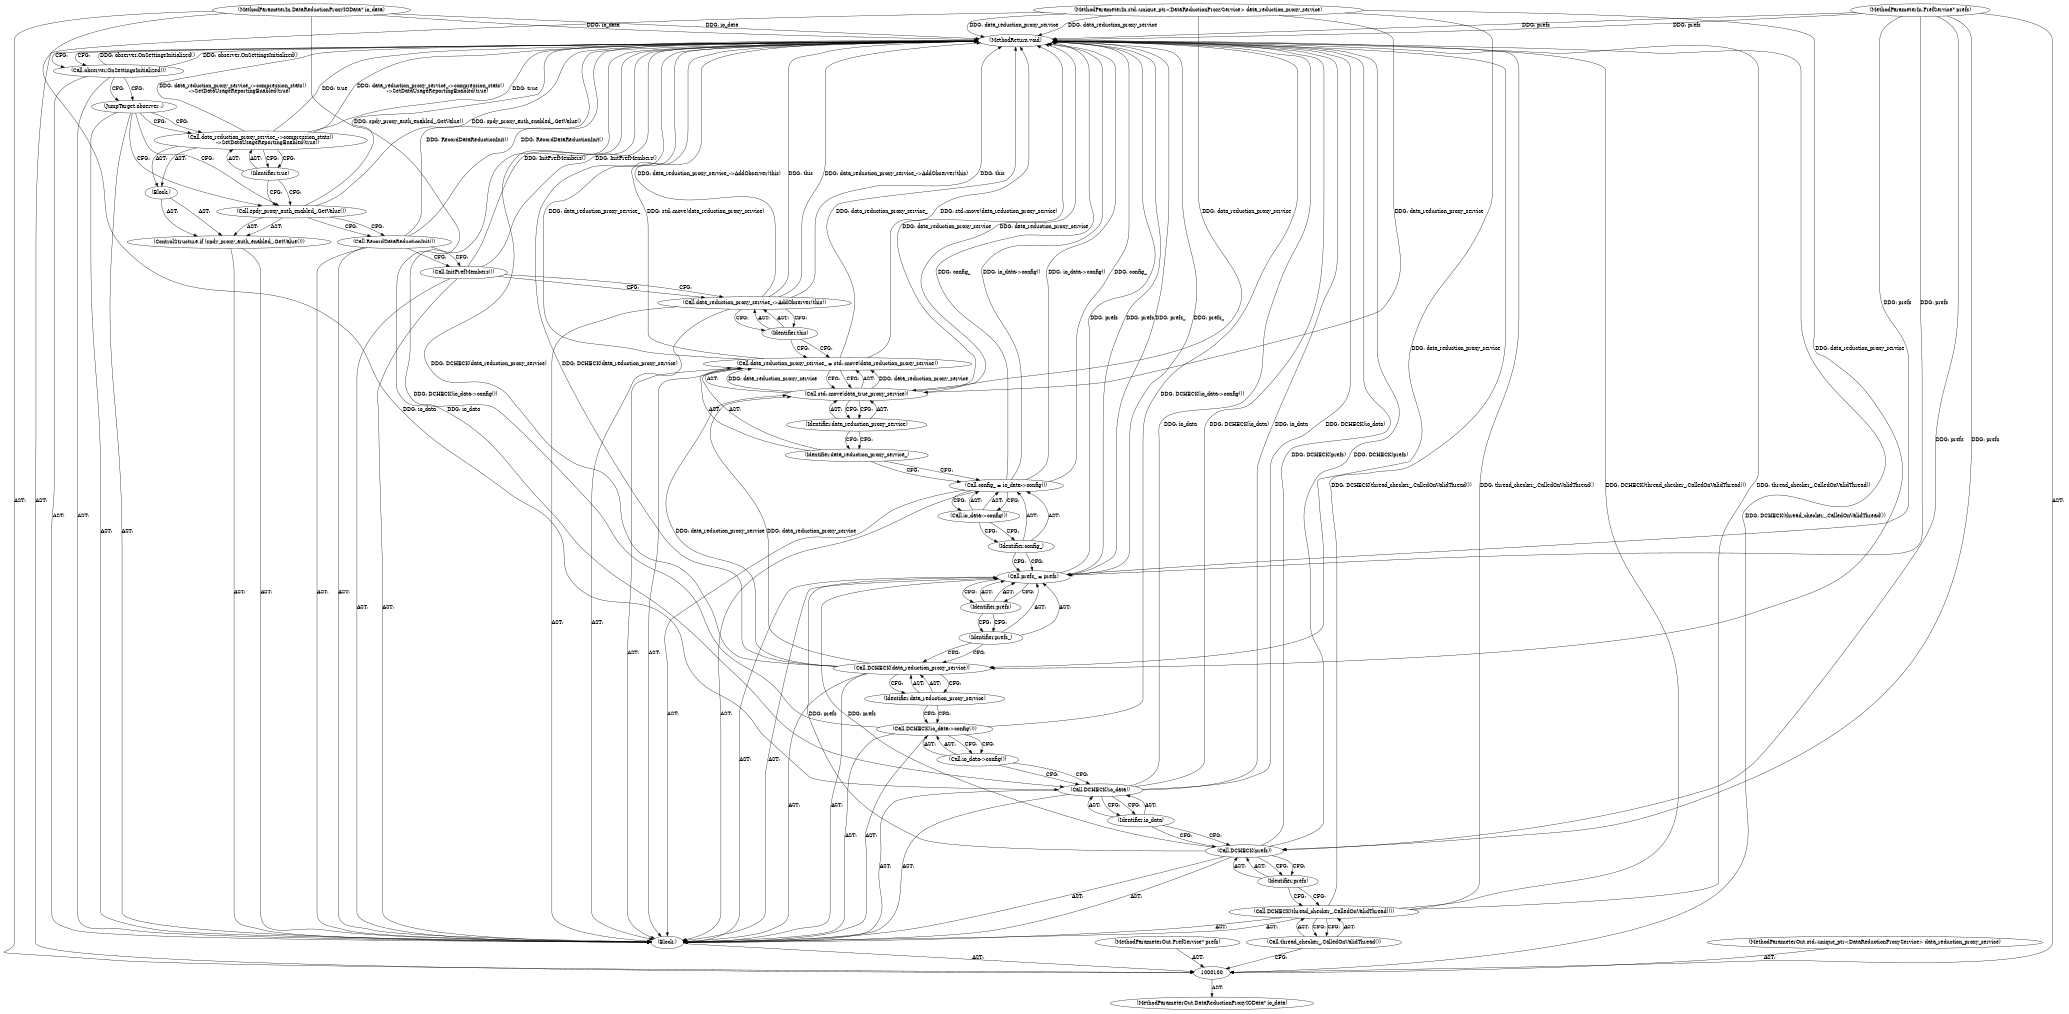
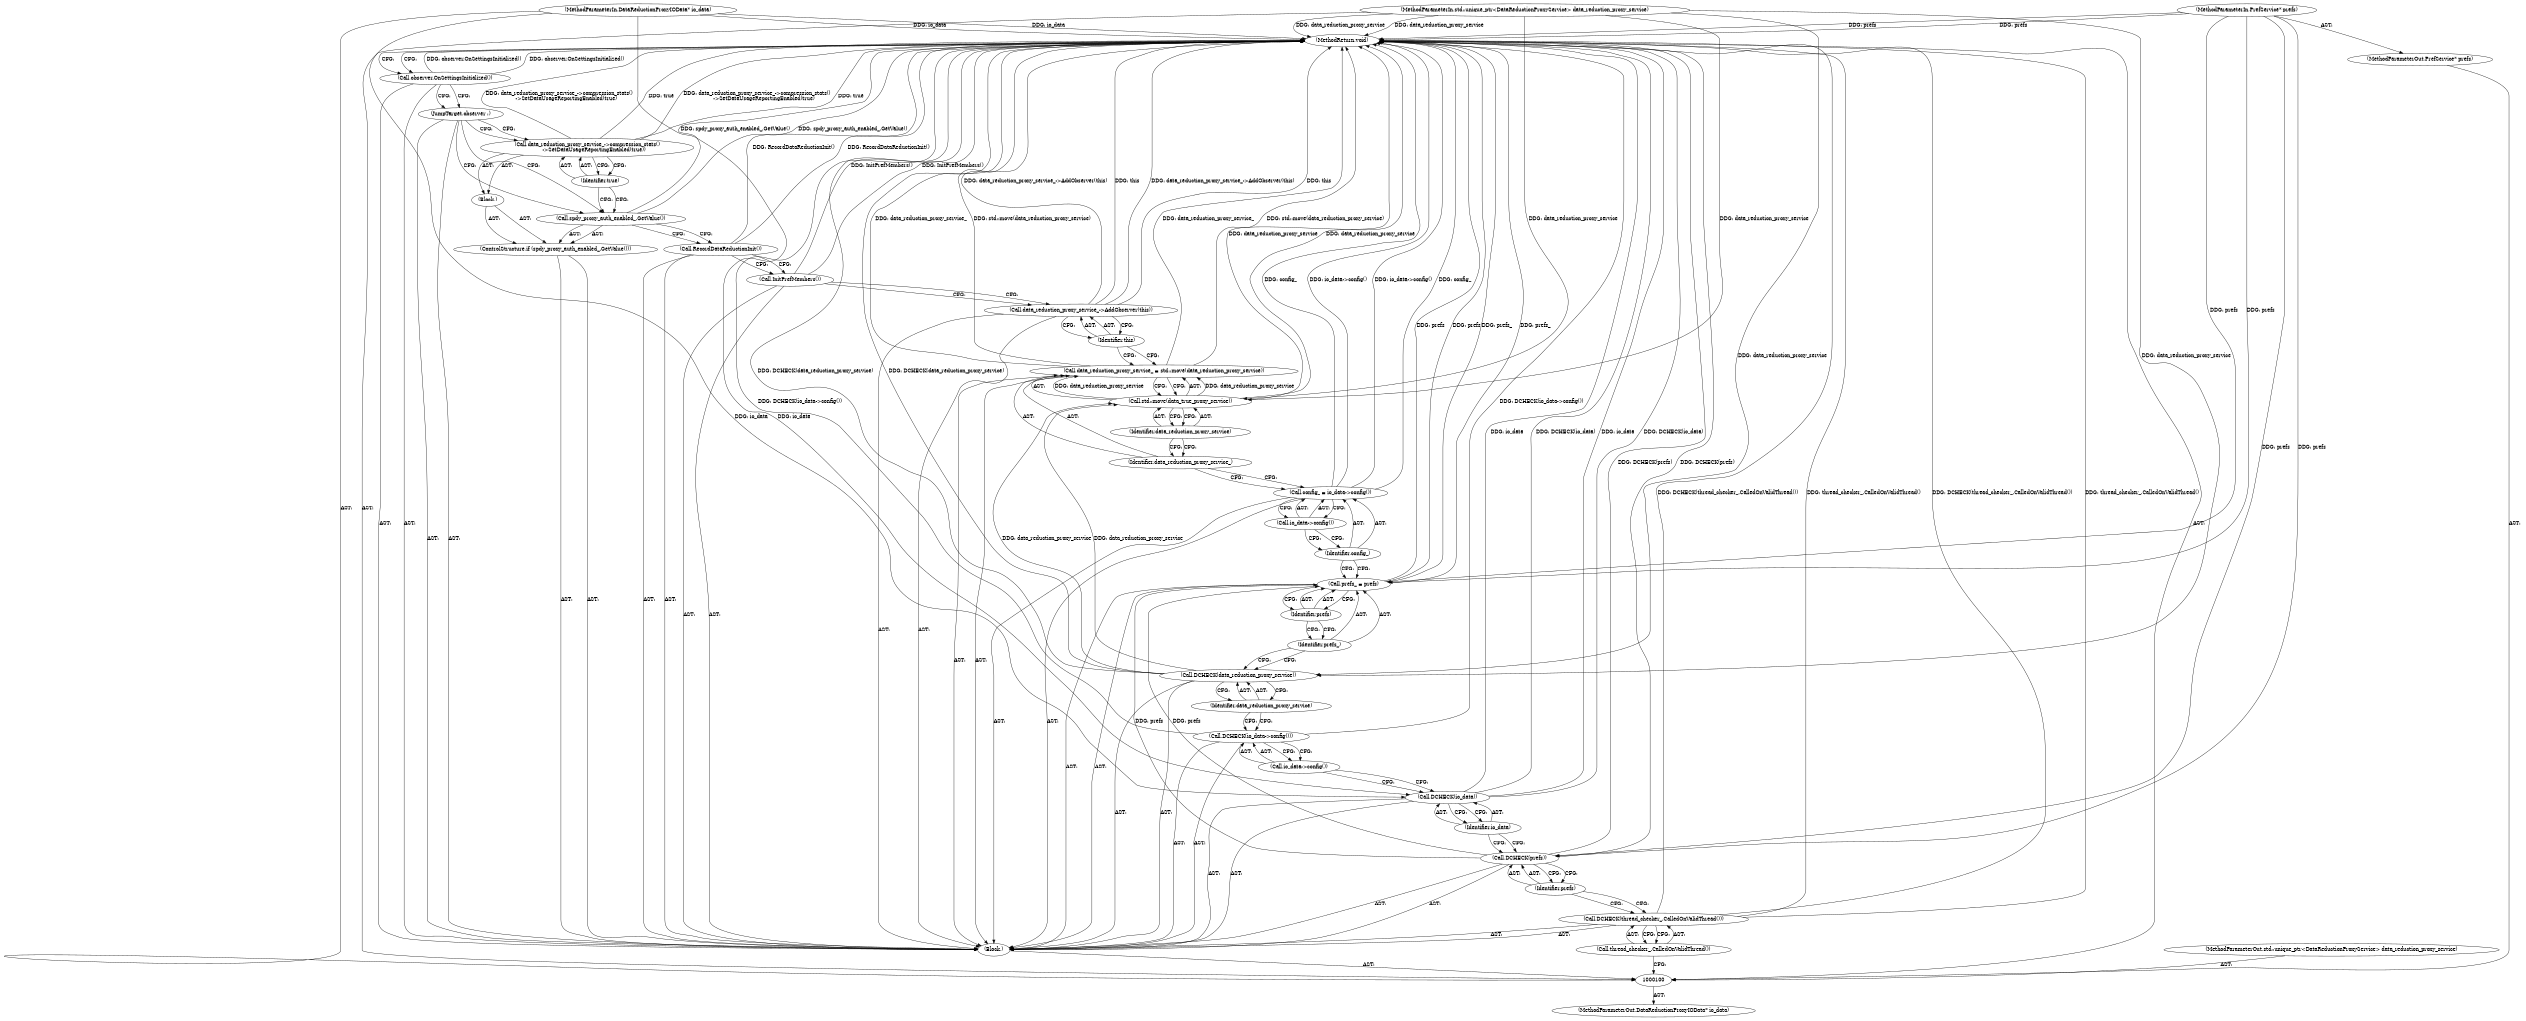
edge "(MethodReturn,void)" -> "1000100": label "DDG: DCHECK(thread_checker_.CalledOnValidThread())" -> "AST: "
edge "(MethodParameterIn,PrefService* prefs)" -> "1000100": now "(MethodParameterIn,PrefService* prefs)" -> "(MethodParameterOut,PrefService* prefs)"
